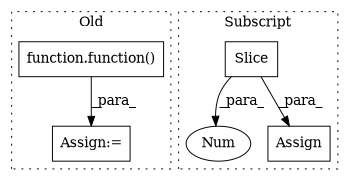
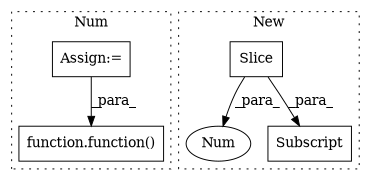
cluster "Old": label "Old" -> "Num"
cluster "Subscript": label "Subscript" -> "New"
edge "function.function()" -> "Assign:=": reversed
node "Assign": label "Assign" -> "Subscript"
